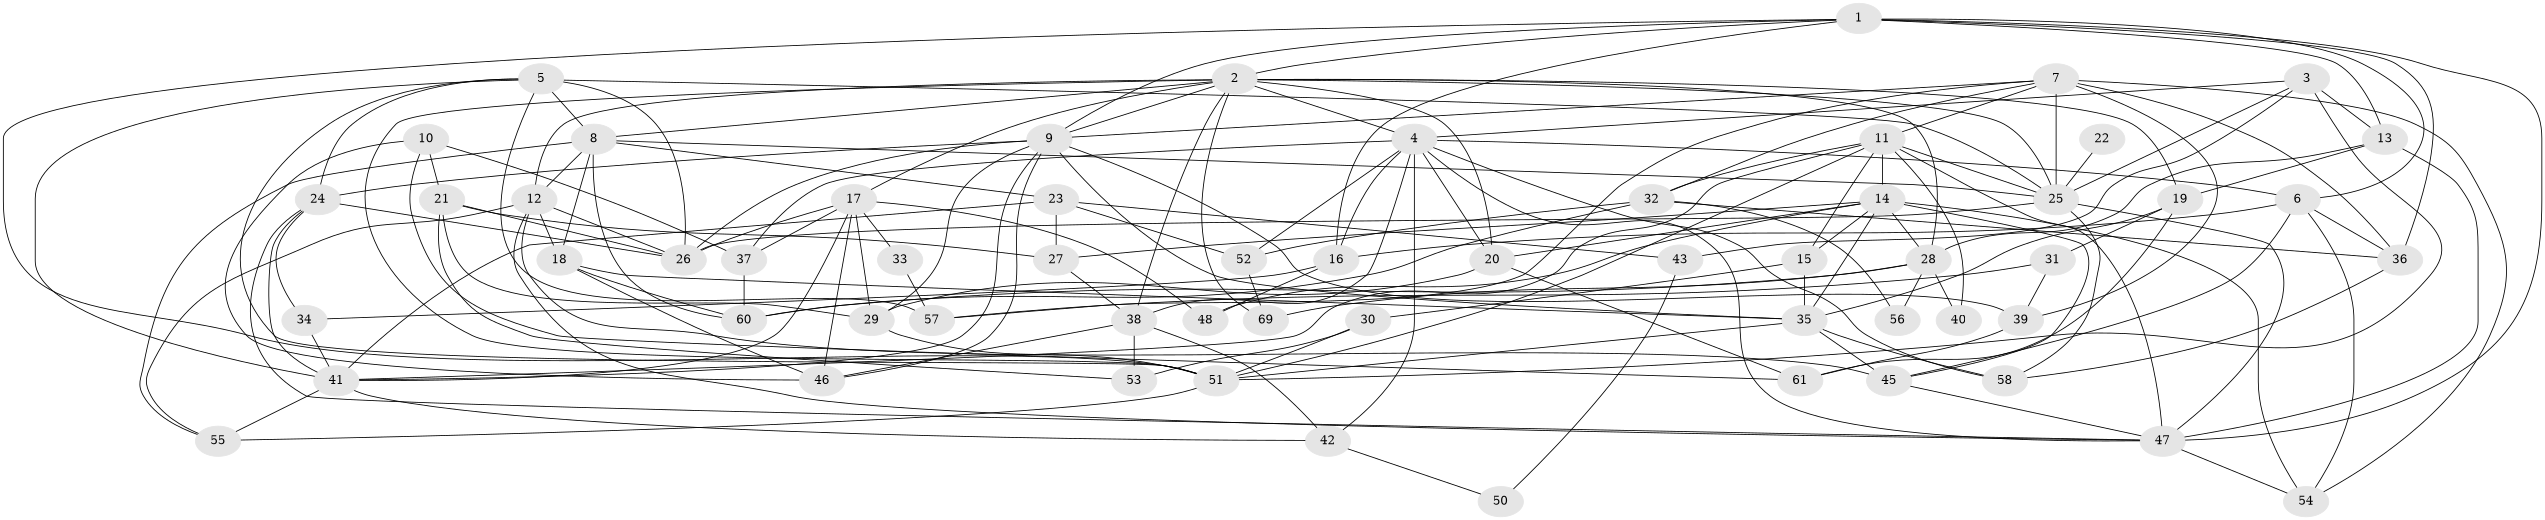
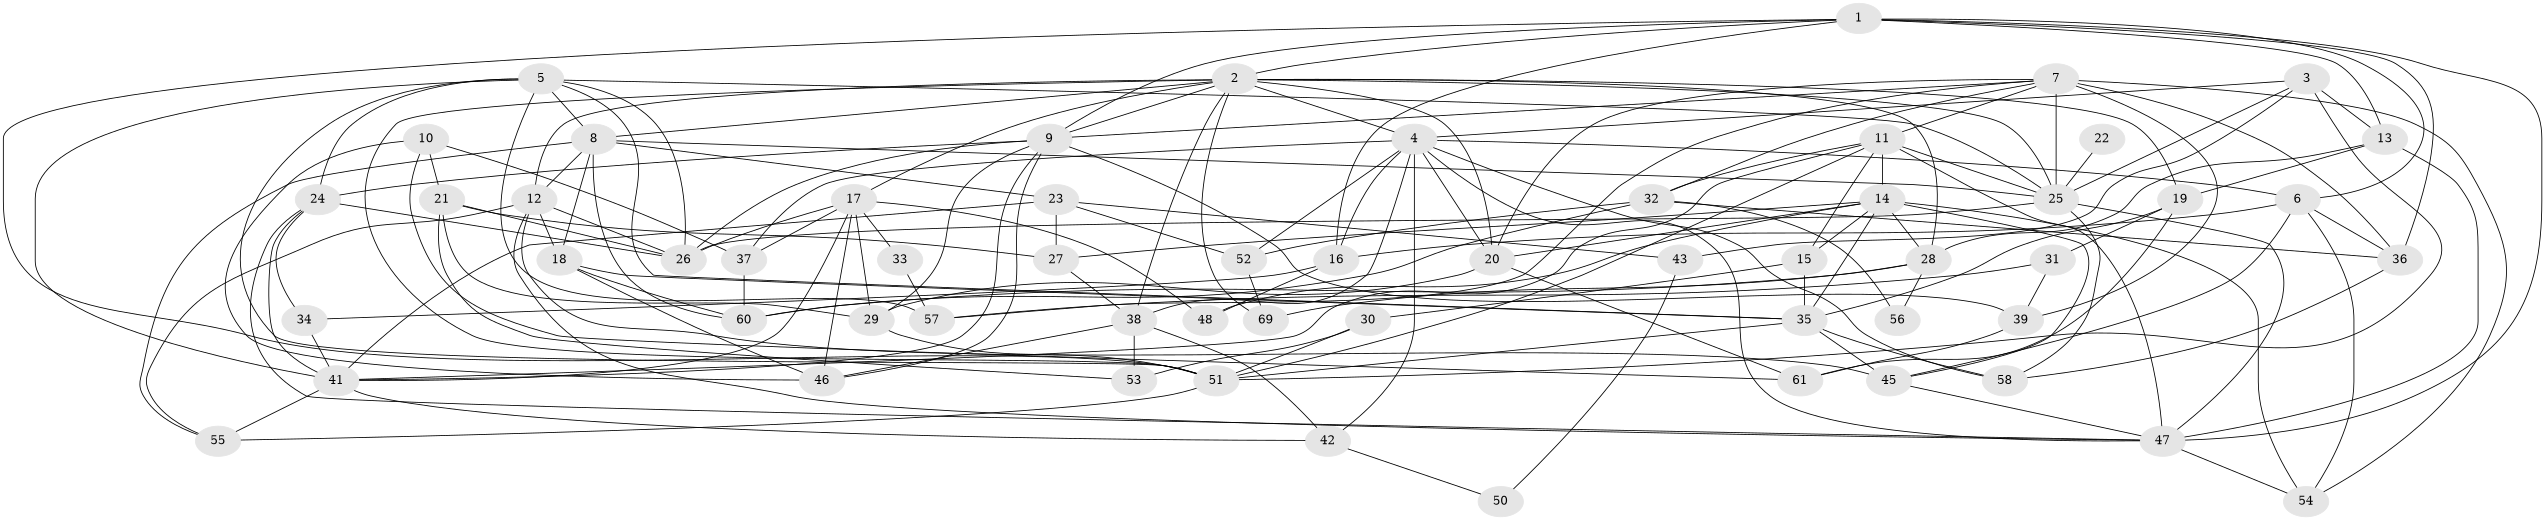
edge "7" -- "20": added
edge "9" -- "35": now "5" -- "35"
node "40": removed
